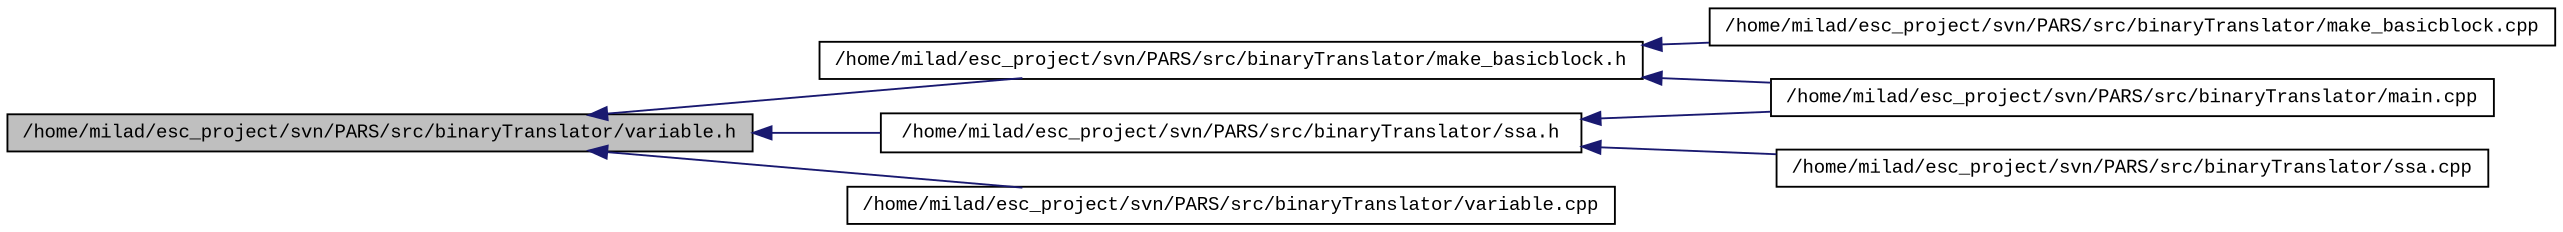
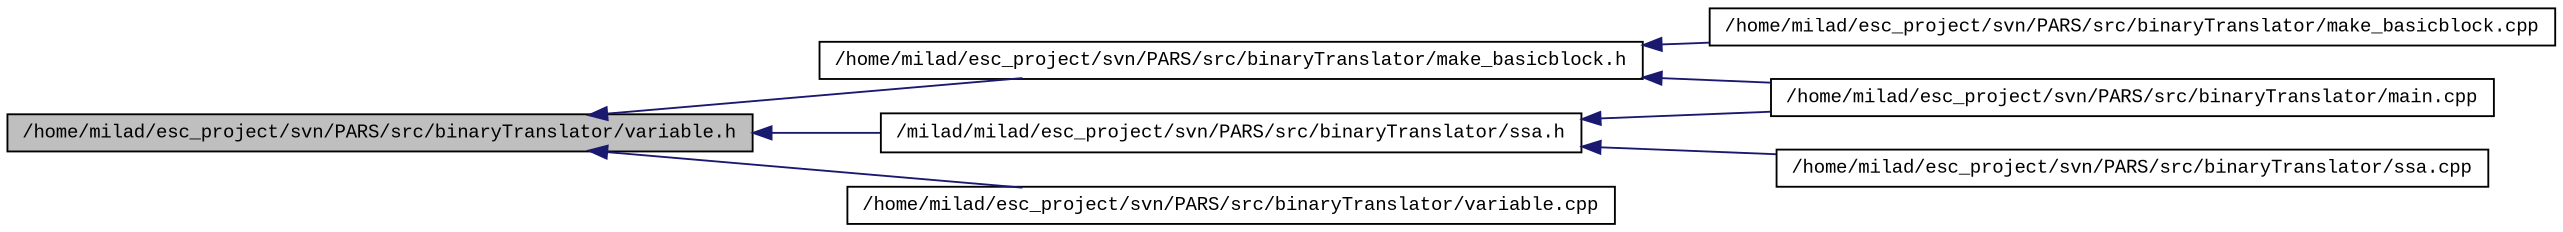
node "/home/milad/esc_project/svn/PARS/src/binaryTranslator/ssa.h": label "/home/milad/esc_project/svn/PARS/src/binaryTranslator/ssa.h" -> "/milad/milad/esc_project/svn/PARS/src/binaryTranslator/ssa.h"
